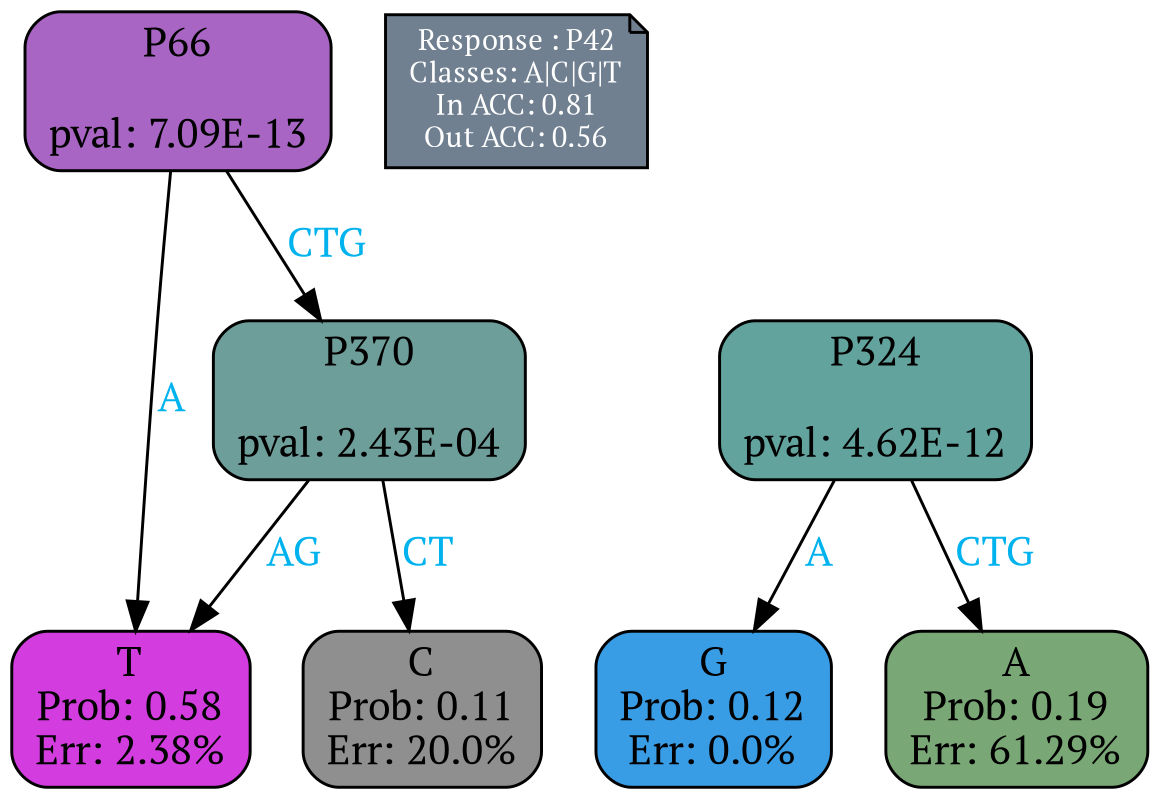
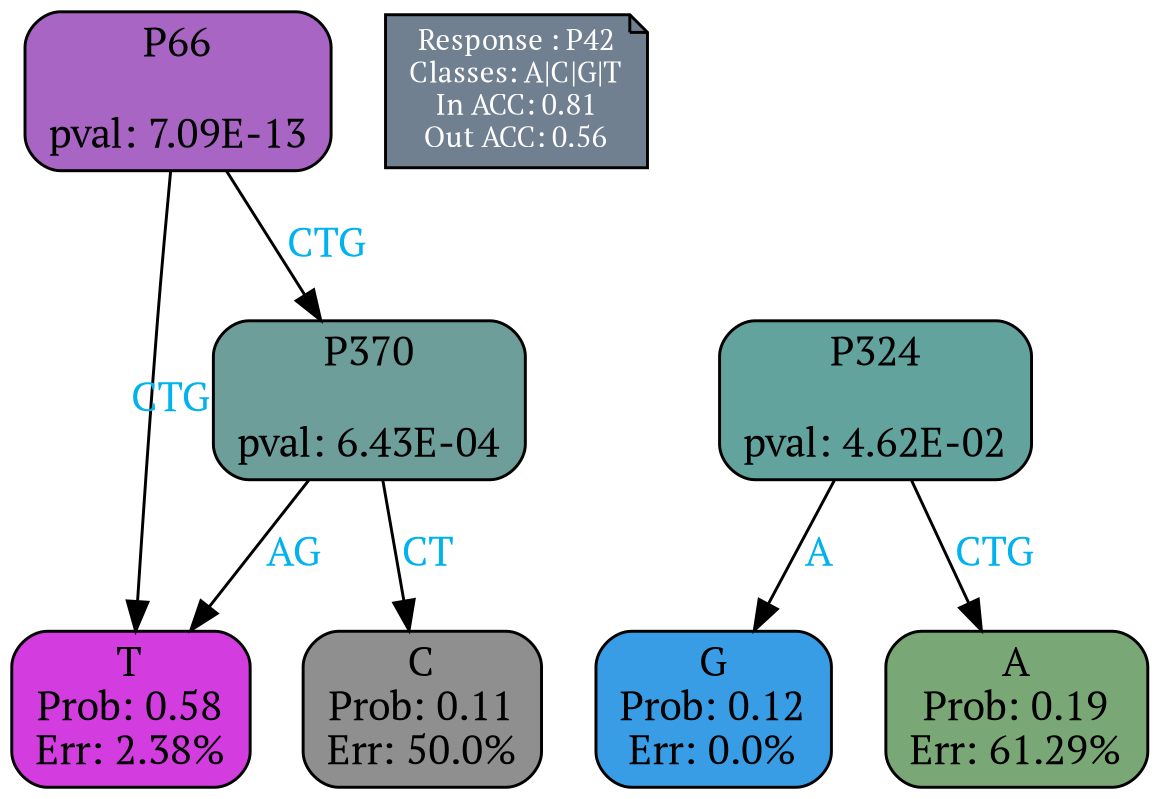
edge "P66 pval: 7.09E-13" -> "T Prob: 0.58 Err: 2.38%": label "A" -> "CTG"
node "P370 pval: 2.43E-04": label "P370 pval: 2.43E-04" -> "P370 pval: 6.43E-04"
node "P324 pval: 4.62E-12": label "P324 pval: 4.62E-12" -> "P324 pval: 4.62E-02"
node "C Prob: 0.11 Err: 20.0%": label "C Prob: 0.11 Err: 20.0%" -> "C Prob: 0.11 Err: 50.0%"
